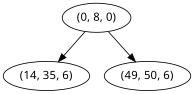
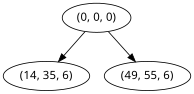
node "(0, 8, 0)": label "(0, 8, 0)" -> "(0, 0, 0)"
node "(49, 50, 6)": label "(49, 50, 6)" -> "(49, 55, 6)"
